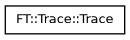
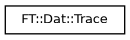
node "FT::Trace::Trace": label "FT::Trace::Trace" -> "FT::Dat::Trace"
